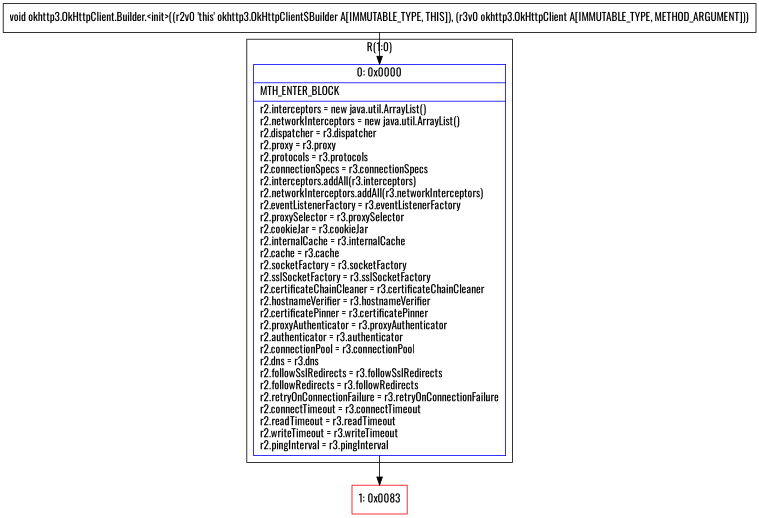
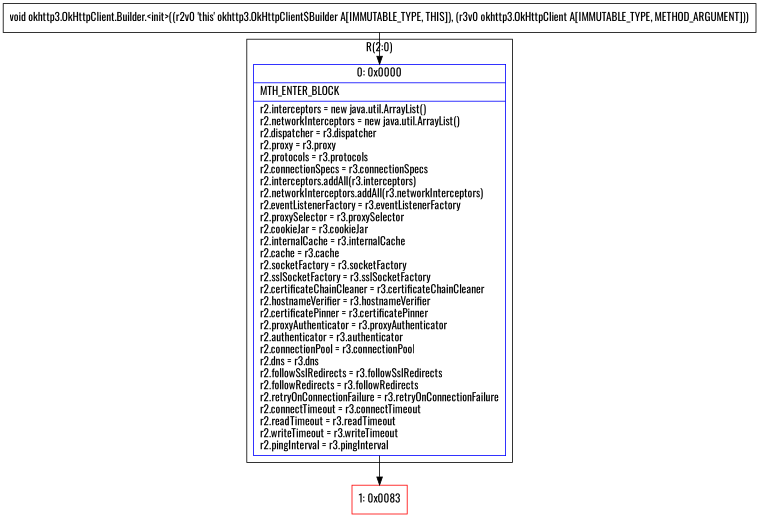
cluster "R(1:0)": label "R(1:0)" -> "R(2:0)"
